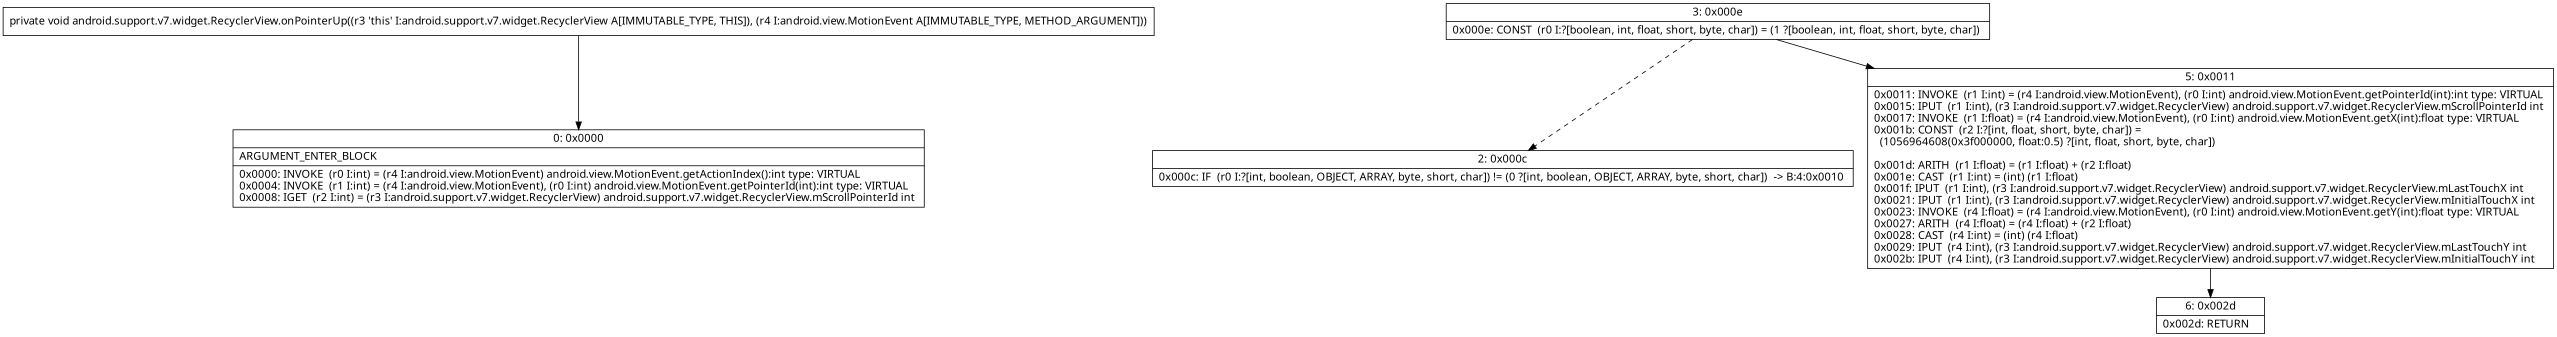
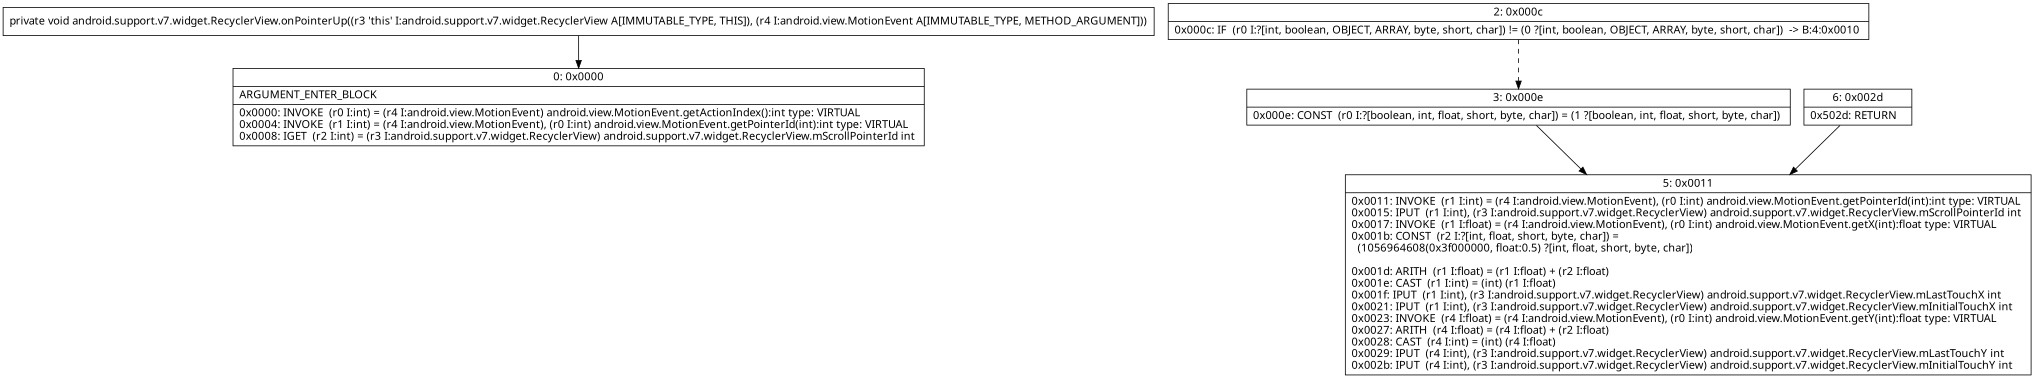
edge "3: 0x000e" -> "2: 0x000c": reversed
edge "5: 0x0011" -> "6: 0x002d": reversed
node "6: 0x002d": text "0x002d: RETURN" -> "0x502d: RETURN"
